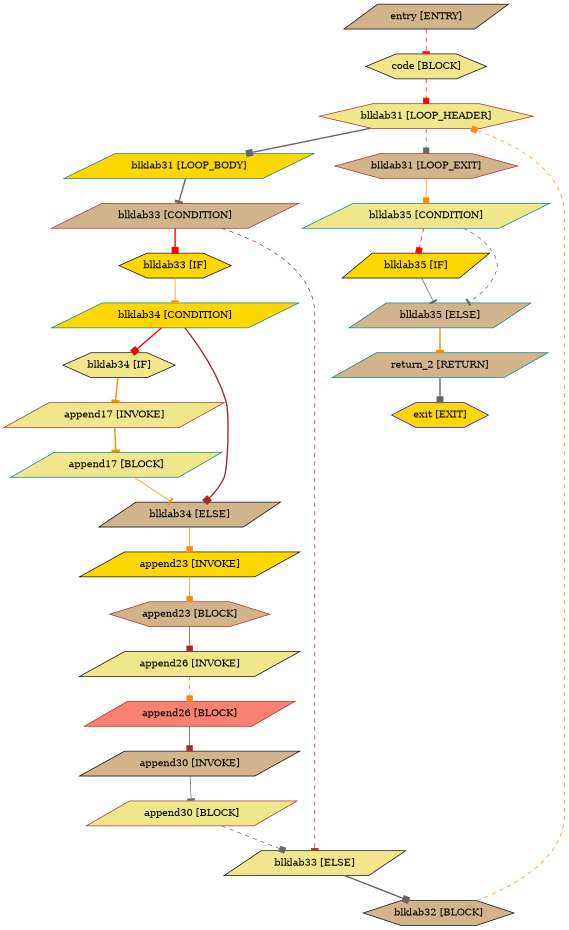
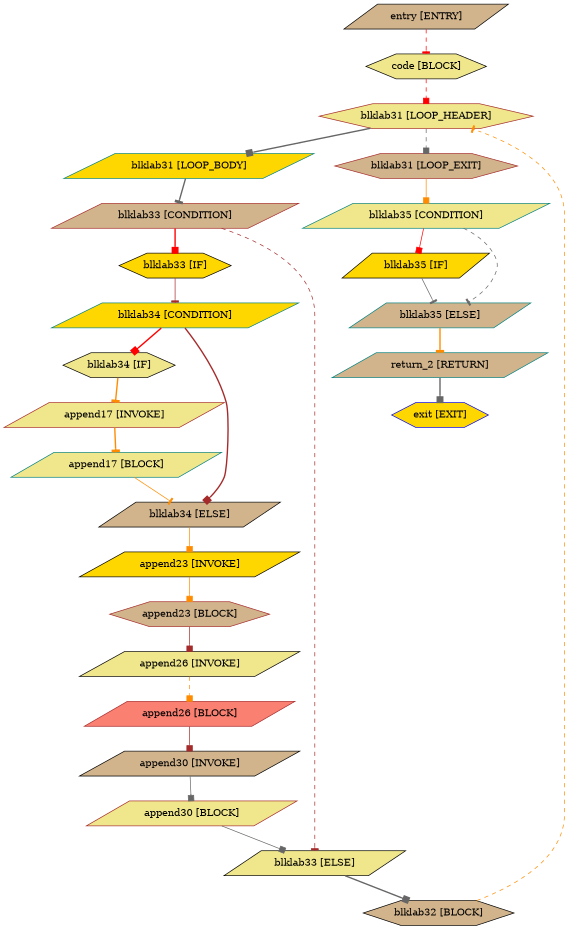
edge "blklab35 [CONDITION]" -> "blklab35 [IF]": style dashed -> solid
edge "blklab33 [IF]" -> "blklab34 [CONDITION]": color darkorange -> brown
edge "blklab32 [BLOCK]" -> "blklab31 [LOOP_HEADER]": arrowhead box -> tee
edge "append30 [INVOKE]" -> "append30 [BLOCK]": arrowhead tee -> box
edge "append30 [BLOCK]" -> "blklab33 [ELSE]": style dashed -> solid
